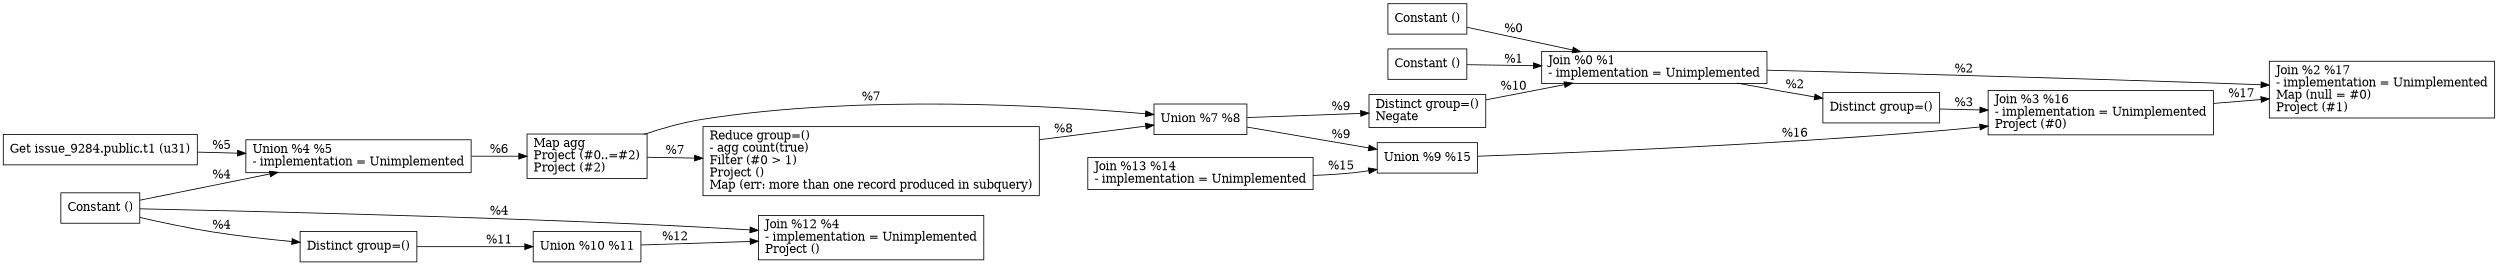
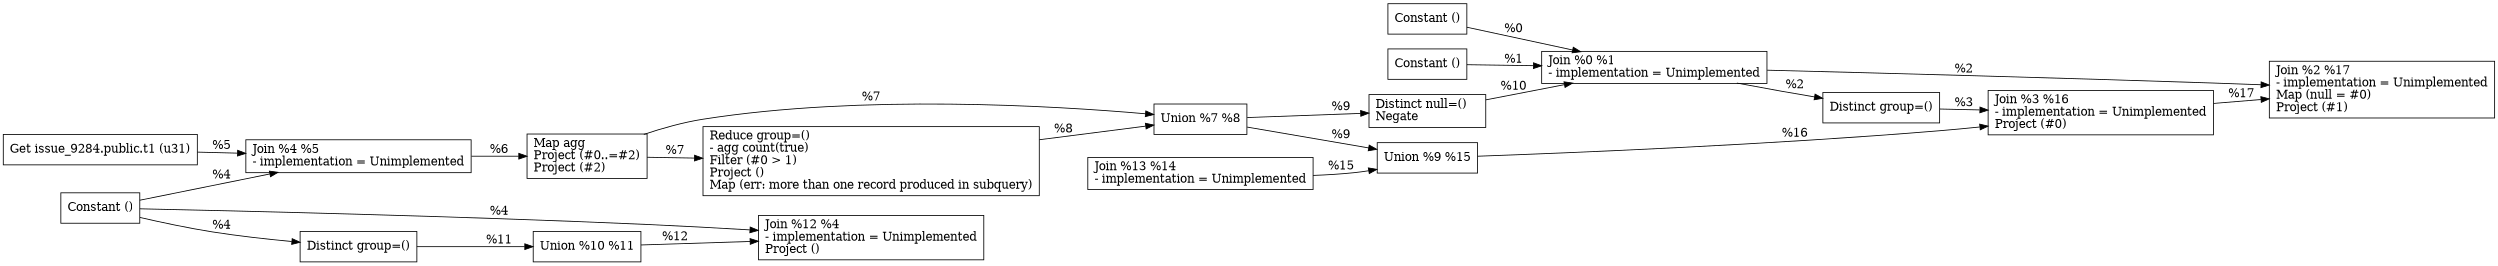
node "Distinct group=() Negate": label "Distinct group=() Negate" -> "Distinct null=() Negate"
node "Union %4 %5 - implementation = Unimplemented": label "Union %4 %5 - implementation = Unimplemented" -> "Join %4 %5 - implementation = Unimplemented"
